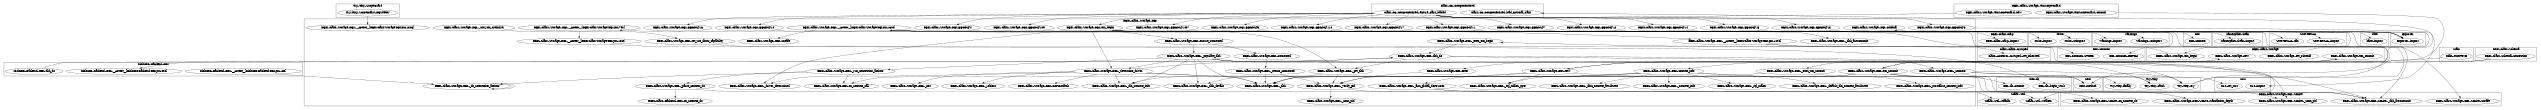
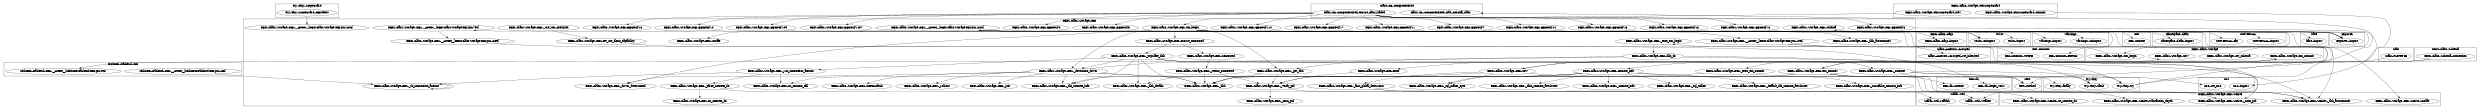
cluster "Class::Class::Grouped": label "Class::Class::Grouped" -> "Class::Accessor::Grouped"
node "KiokuDB::Backend::DBI::dbh_do": removed
node "DBIx::Class::Backend::DBI::on_connect_do": label "DBIx::Class::Backend::DBI::on_connect_do" -> "DBIx::Class::Storage::DBI::on_connect_do"
